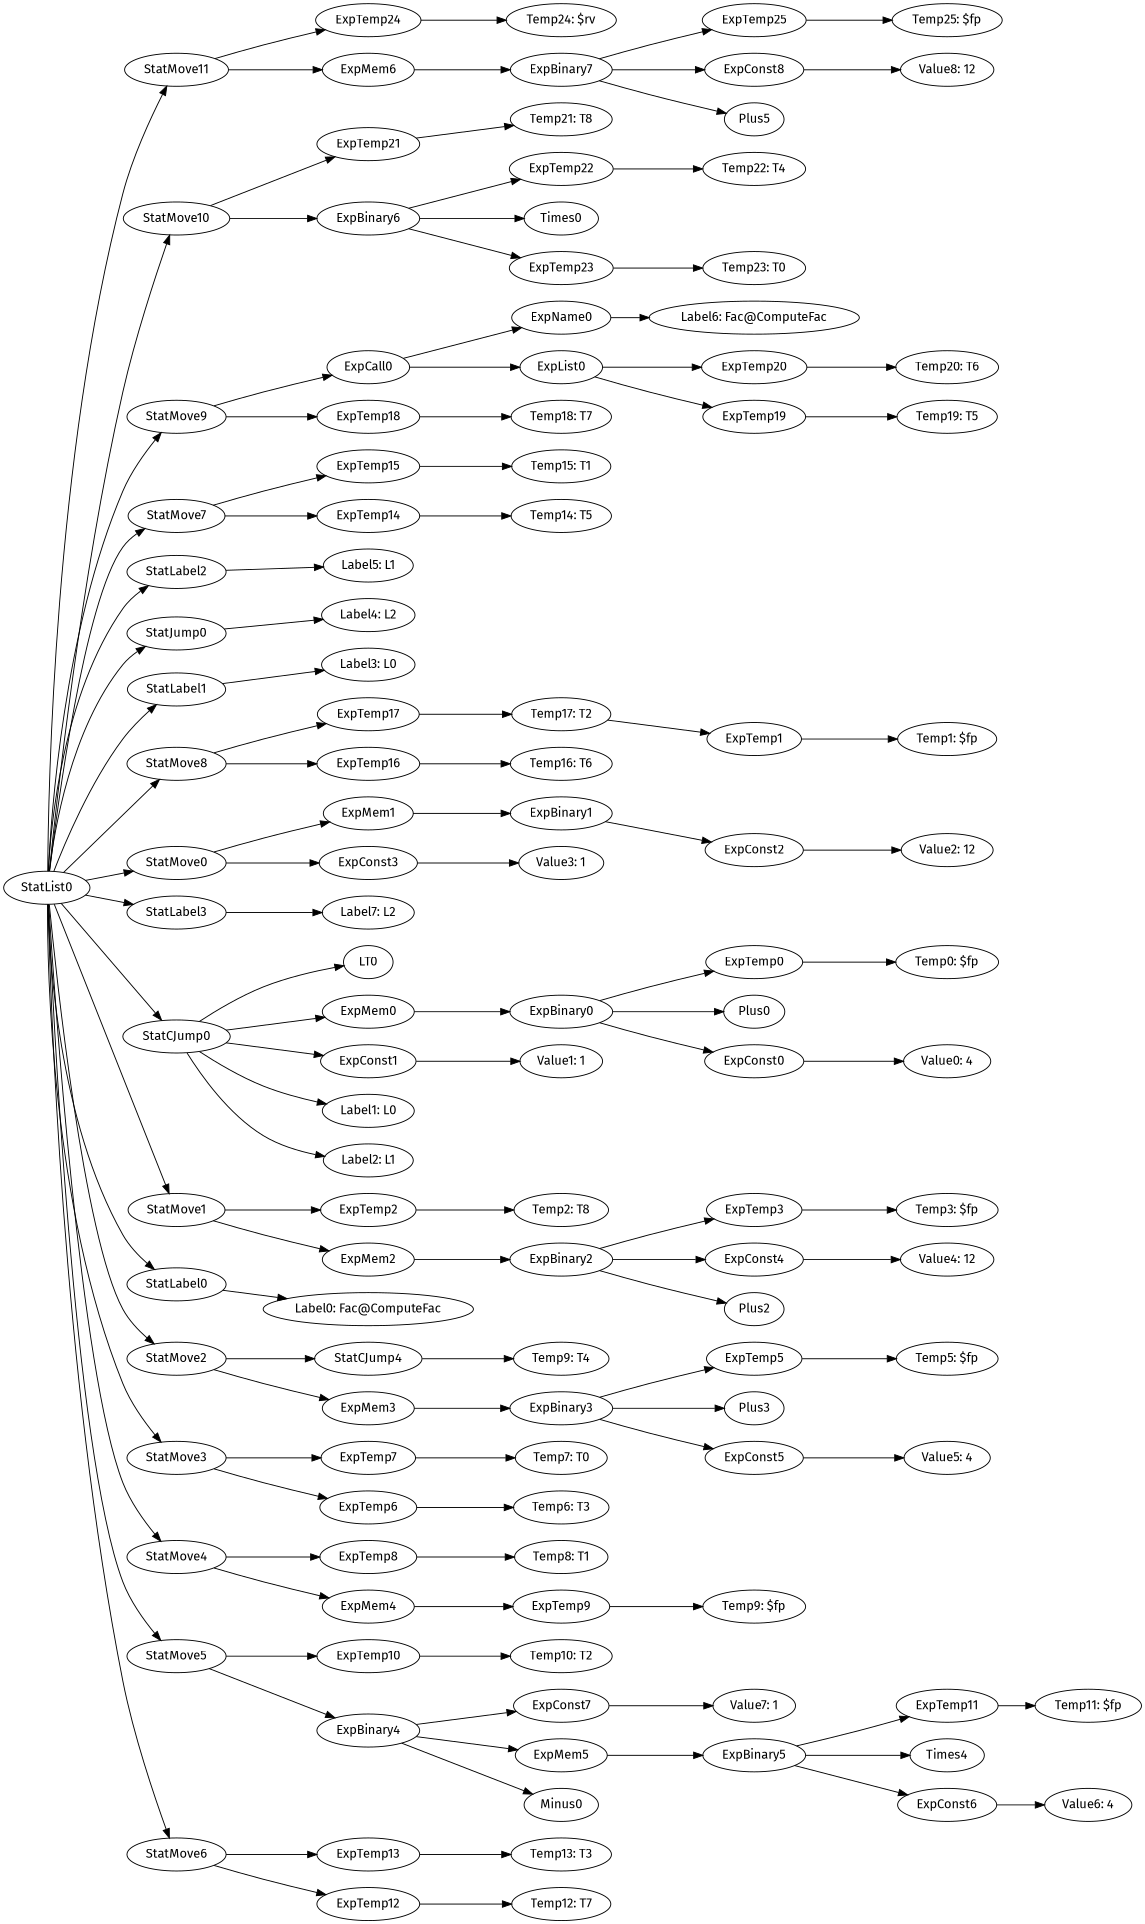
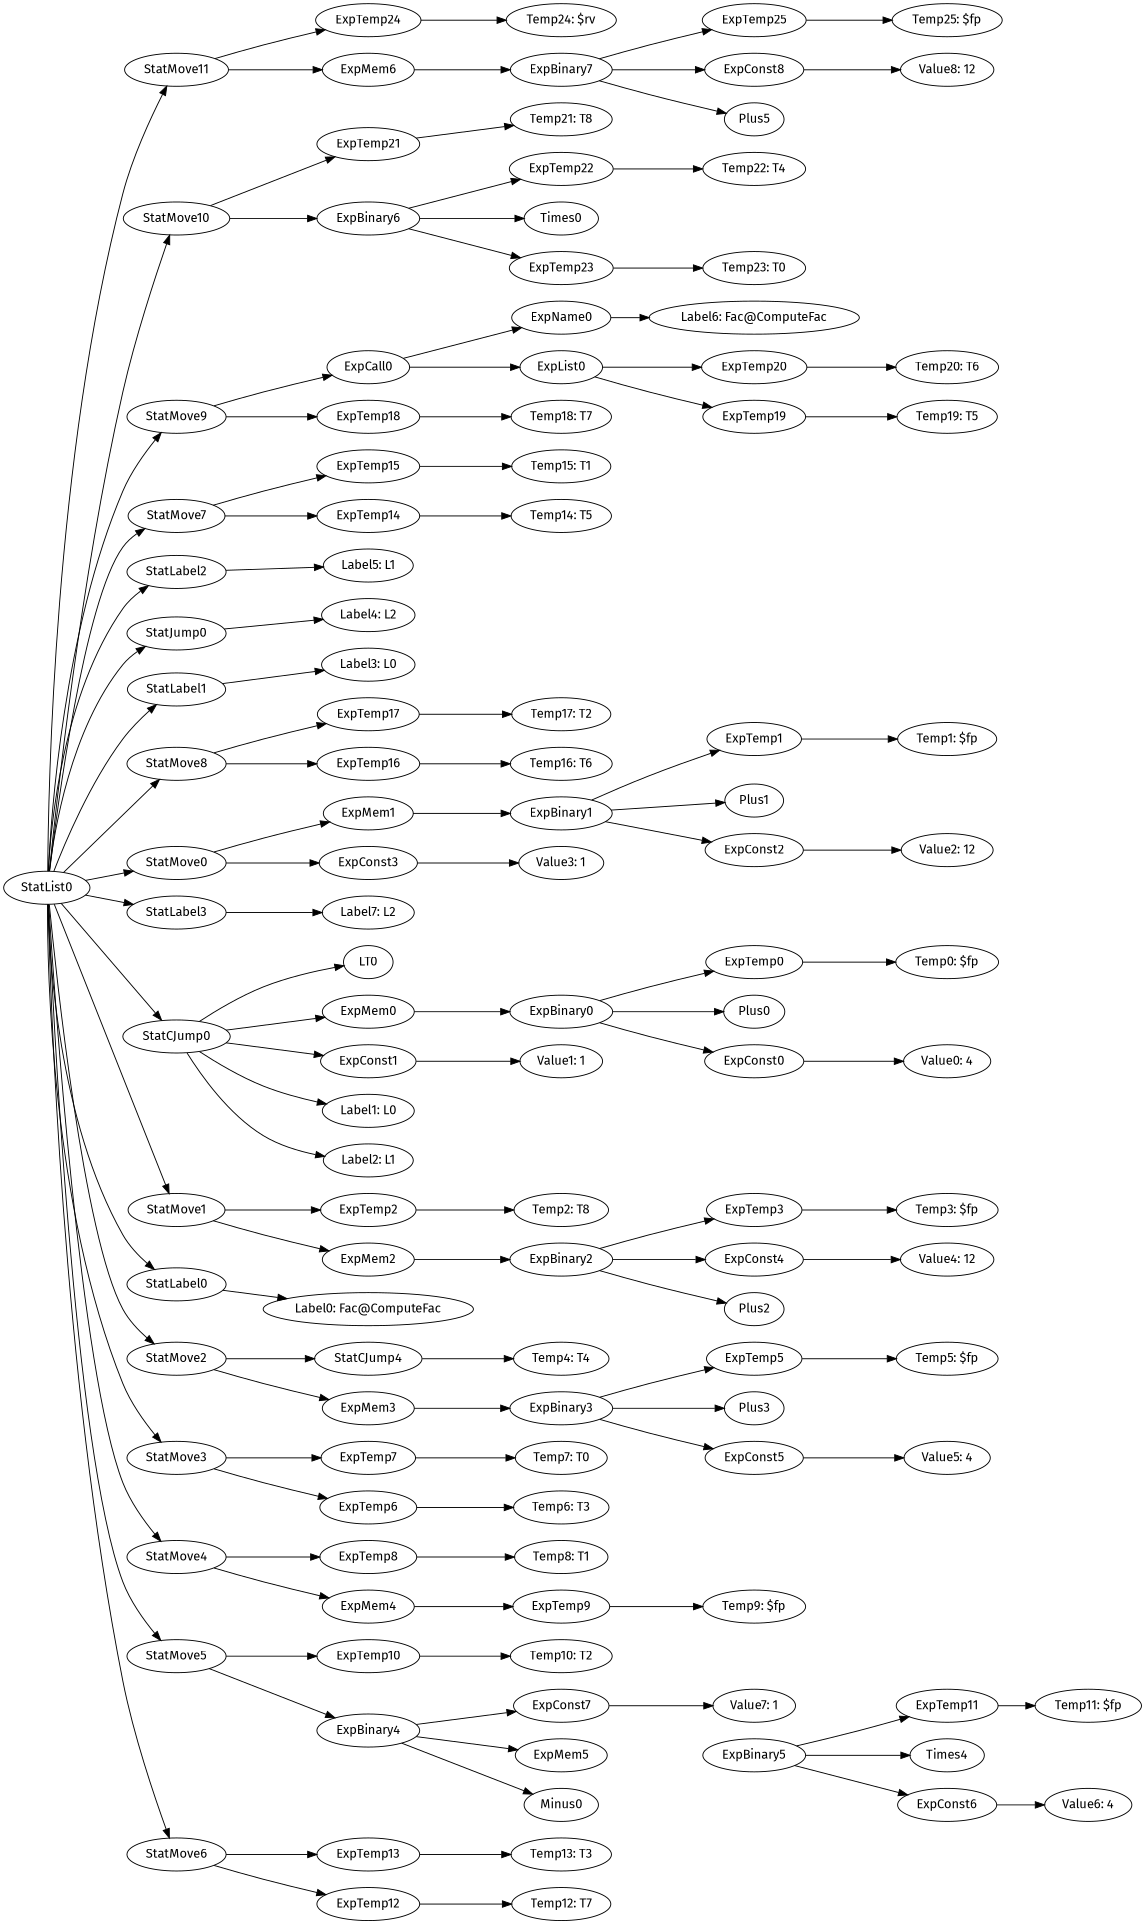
edge "Temp17: T2" -> "ExpTemp1": now "ExpBinary1" -> "ExpTemp1"
node "Plus1": added
node "Temp9: T4": label "Temp9: T4" -> "Temp4: T4"
edge "ExpMem5" -> "ExpBinary5": removed
